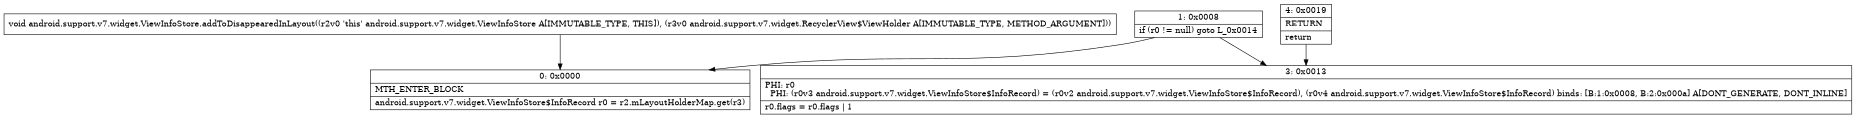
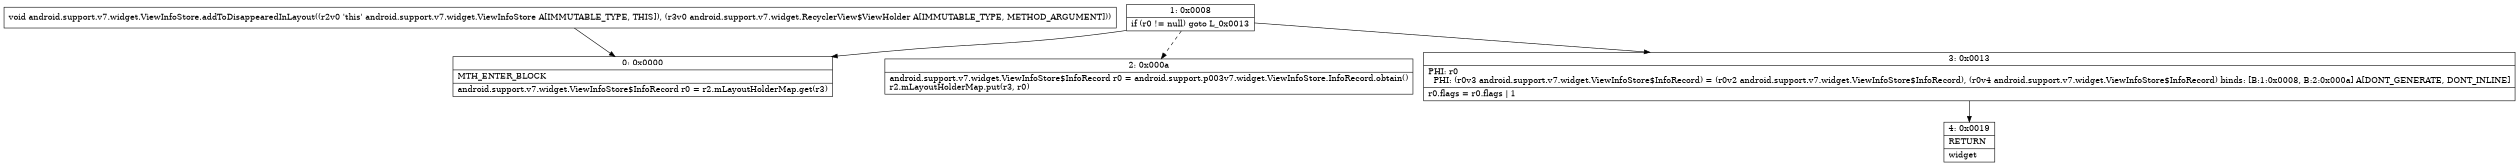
node "1: 0x0008": text "if (r0 != null) goto L_0x0014" -> "if (r0 != null) goto L_0x0013"
node "4: 0x0019": text "return" -> "widget"
edge "4: 0x0019" -> "3: 0x0013": reversed
node "2: 0x000a": added
